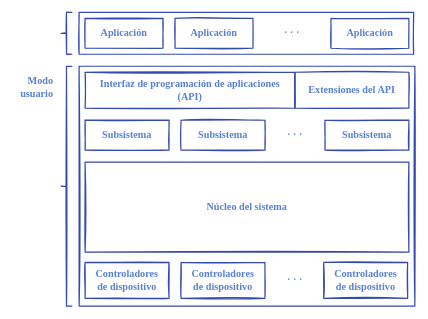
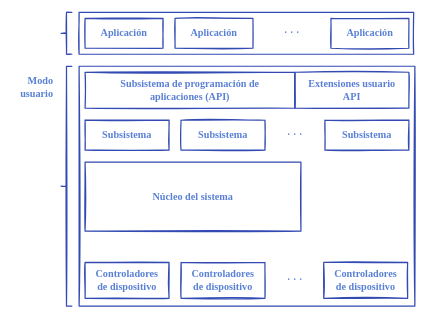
node "Interfaz de programación de aplicaciones (API)": label "Interfaz de programación de aplicaciones (API)" -> "Subsistema de programación de aplicaciones (API)"
node "Extensiones del API": label "Extensiones del API" -> "Extensiones usuario API"
node "Núcleo del sistema": size 324x90 -> 216x69
